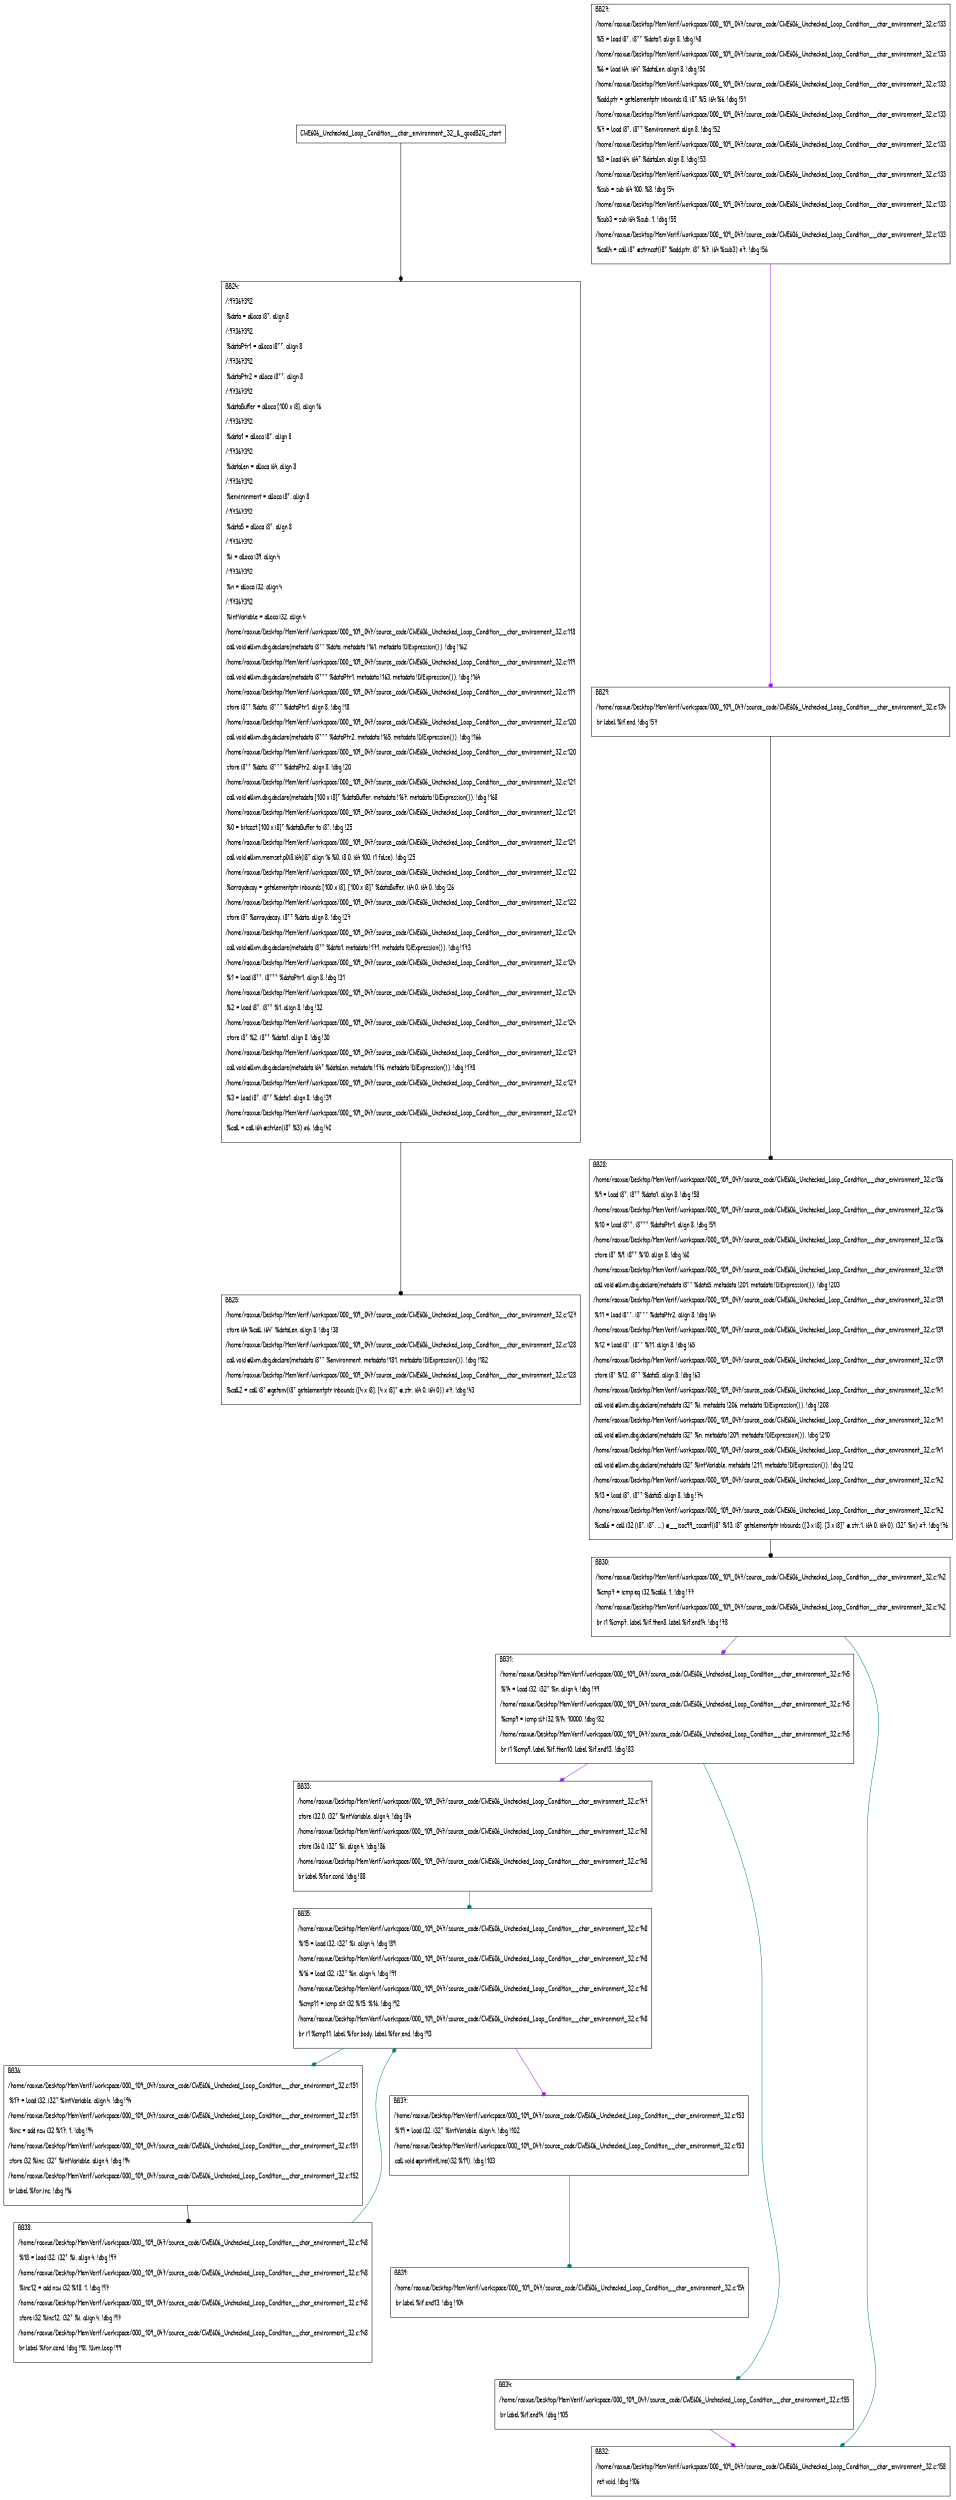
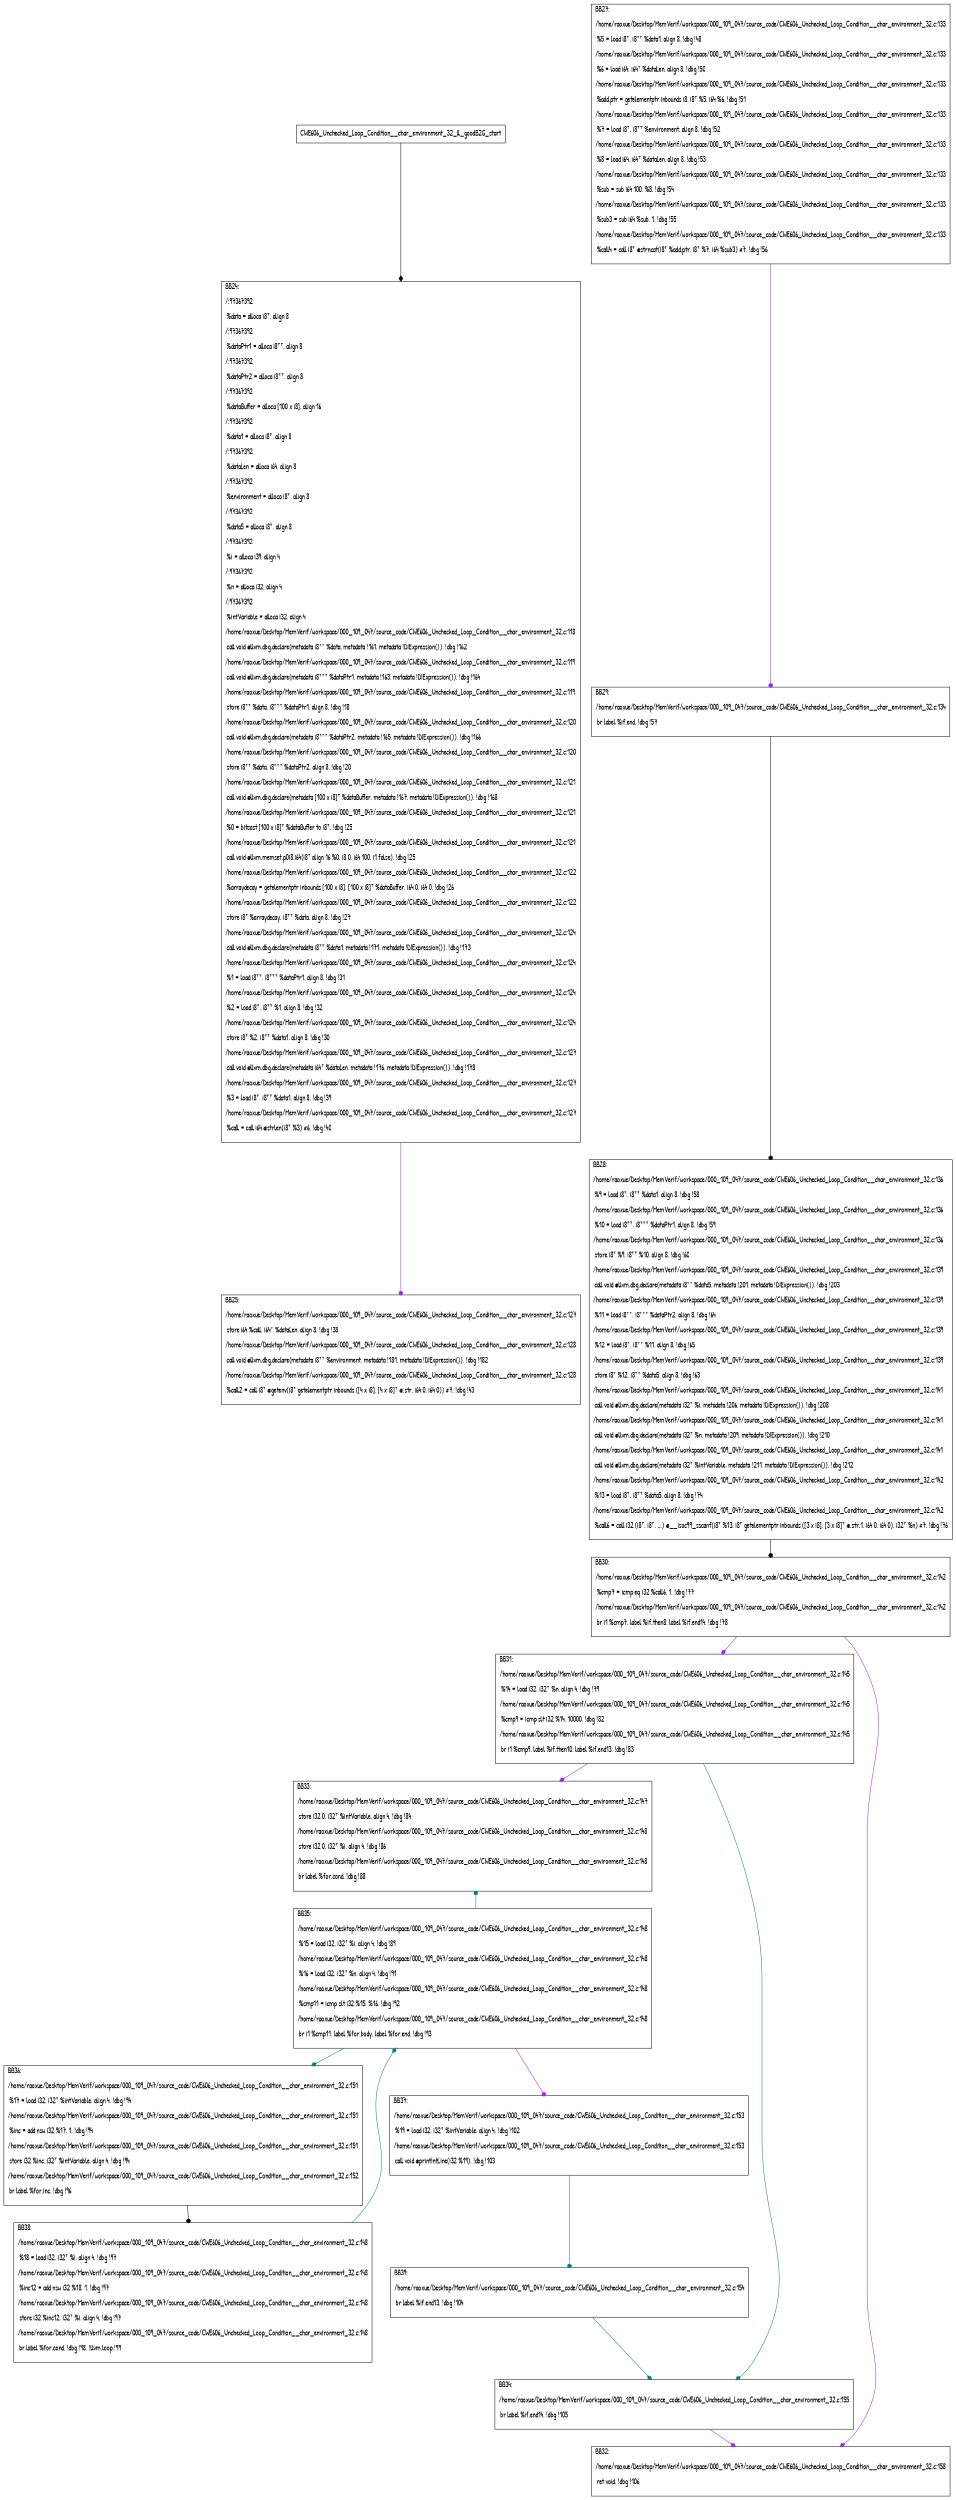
edge "BB24:" -> "BB25:": color black -> purple
node "BB33:": text "store i36 0, i32* %i, align 4, !dbg !86" -> "store i32 0, i32* %i, align 4, !dbg !86"
edge "BB33:" -> "BB35:": reversed
edge "BB30:" -> "BB32:": color teal -> purple
edge "BB39:" -> "BB34:": added
